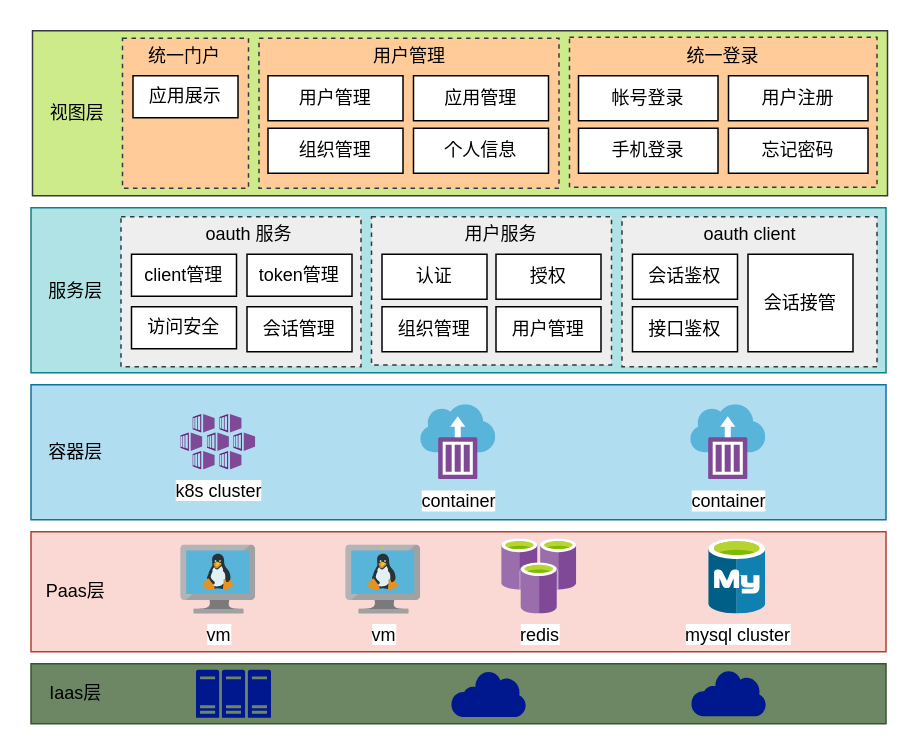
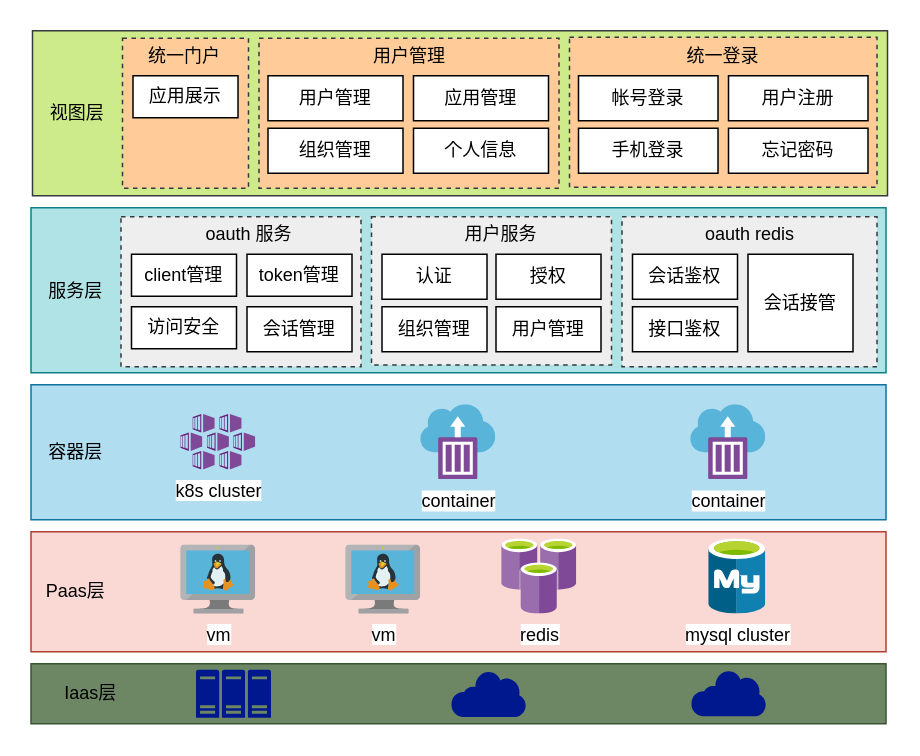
node "oauth client": label "oauth client" -> "oauth redis"
node "Iaas层": moved (76, 694) -> (91, 694)
